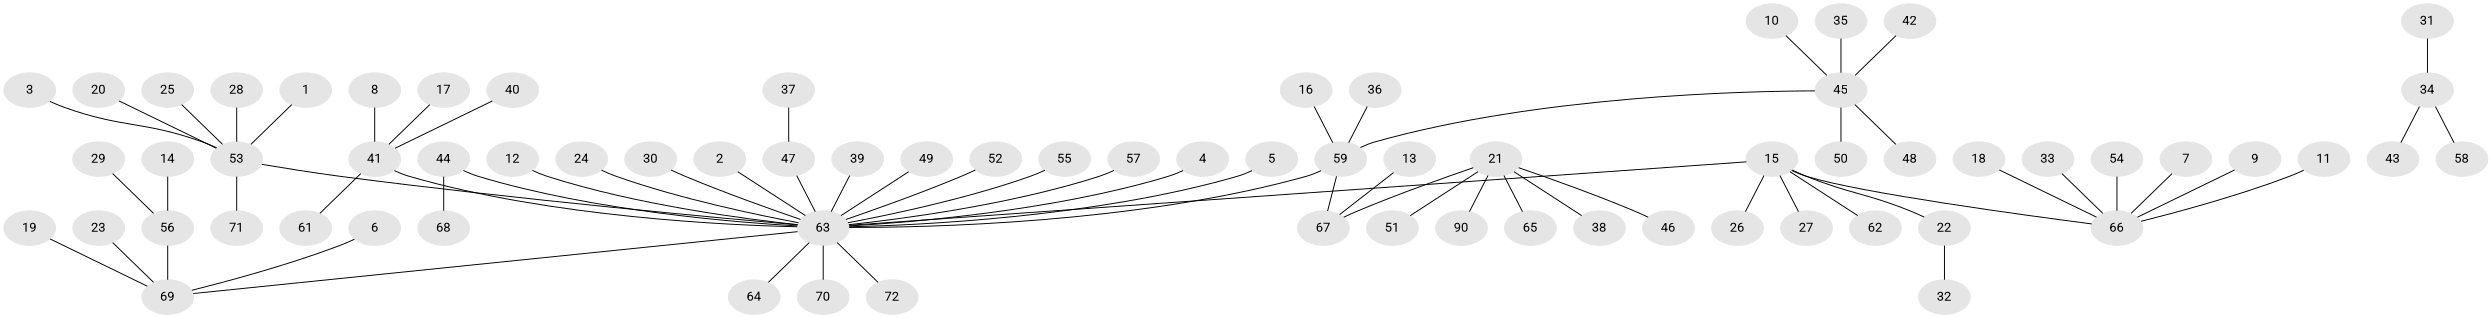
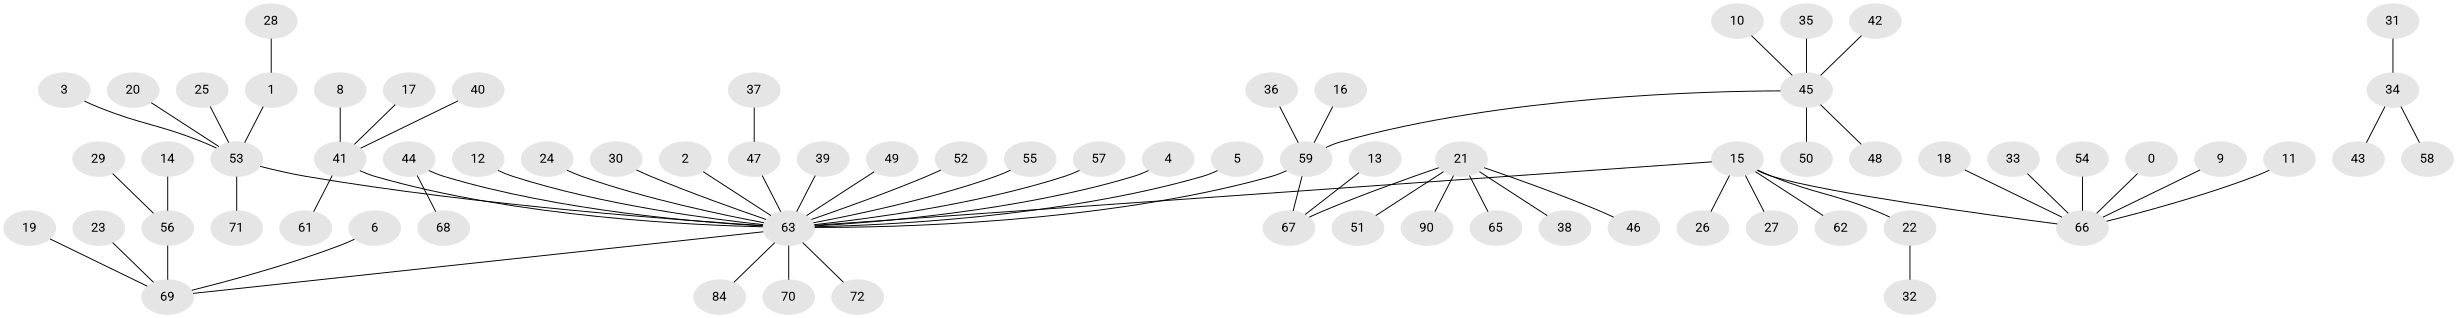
edge "28" -- "53": now "28" -- "1"
node "7": label "7" -> "0"
node "64": label "64" -> "84"
